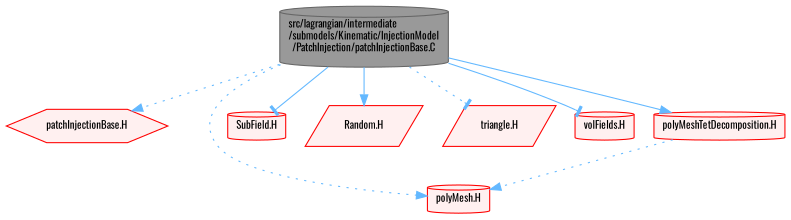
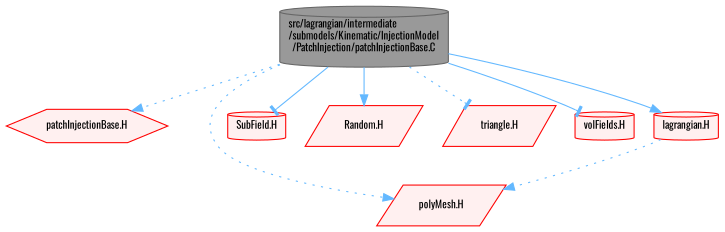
node "polyMeshTetDecomposition.H": label "polyMeshTetDecomposition.H" -> "lagrangian.H"
node "polyMesh.H": shape cylinder -> parallelogram
